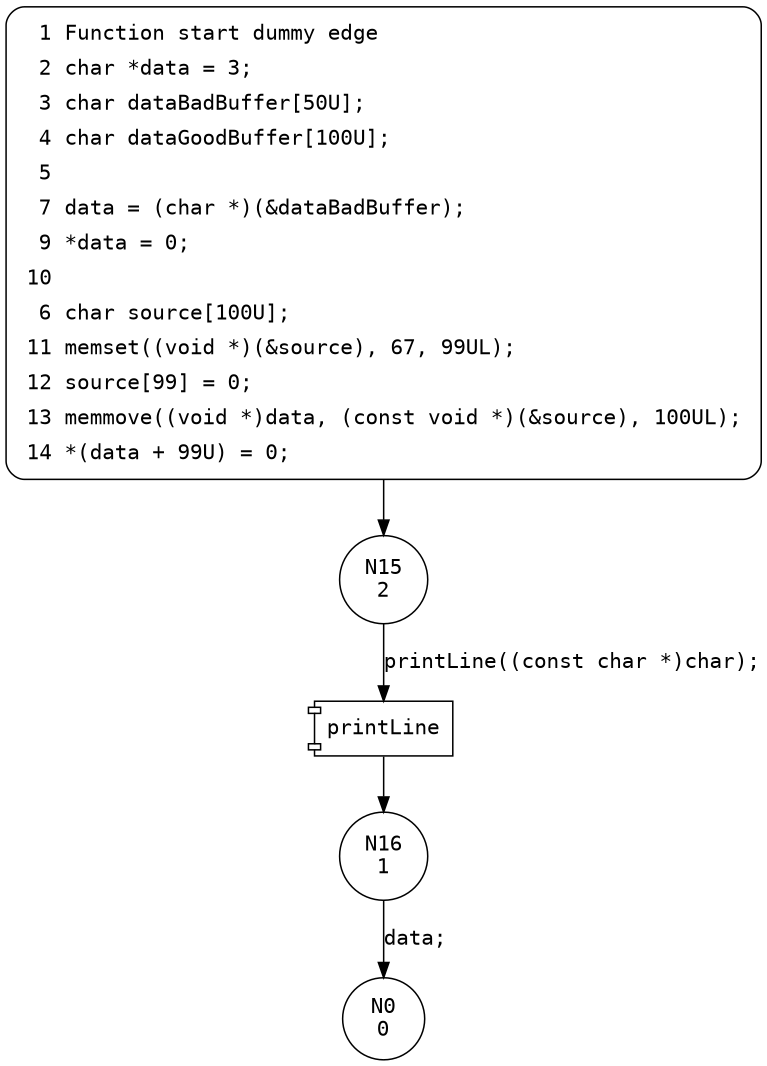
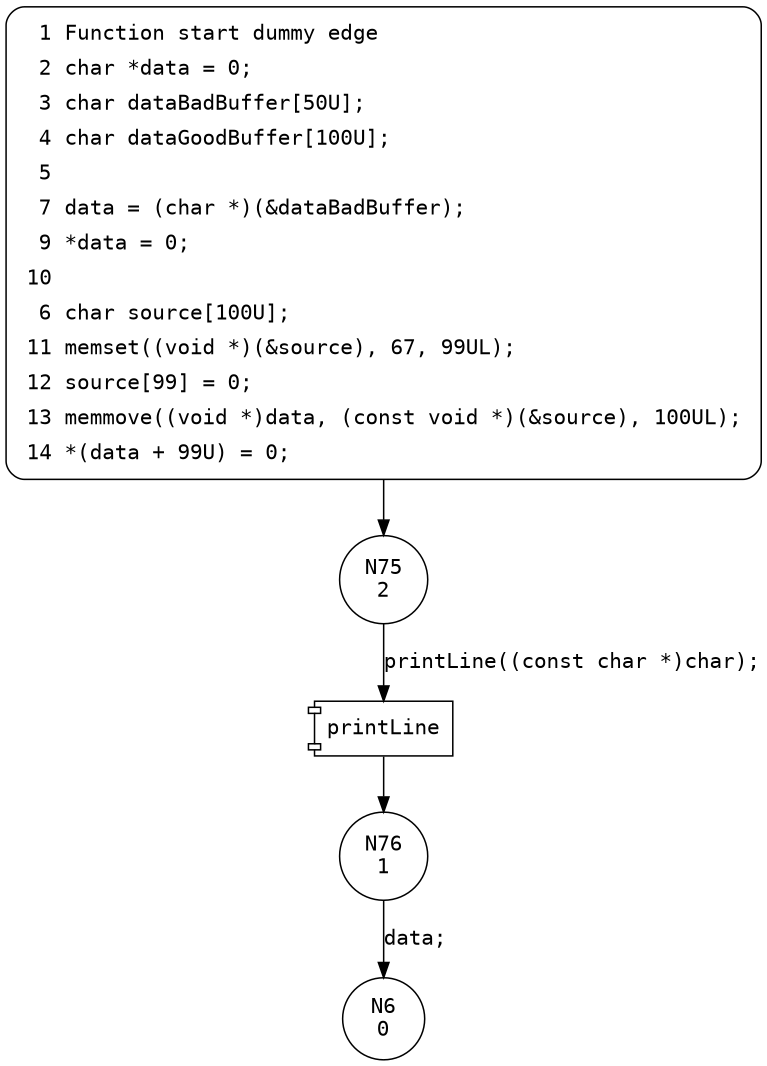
node "1": text "char *data = 3;" -> "char *data = 0;"
node "N15 2": label "N15 2" -> "N75 2"
node "N16 1": label "N16 1" -> "N76 1"
node "N0 0": label "N0 0" -> "N6 0"
